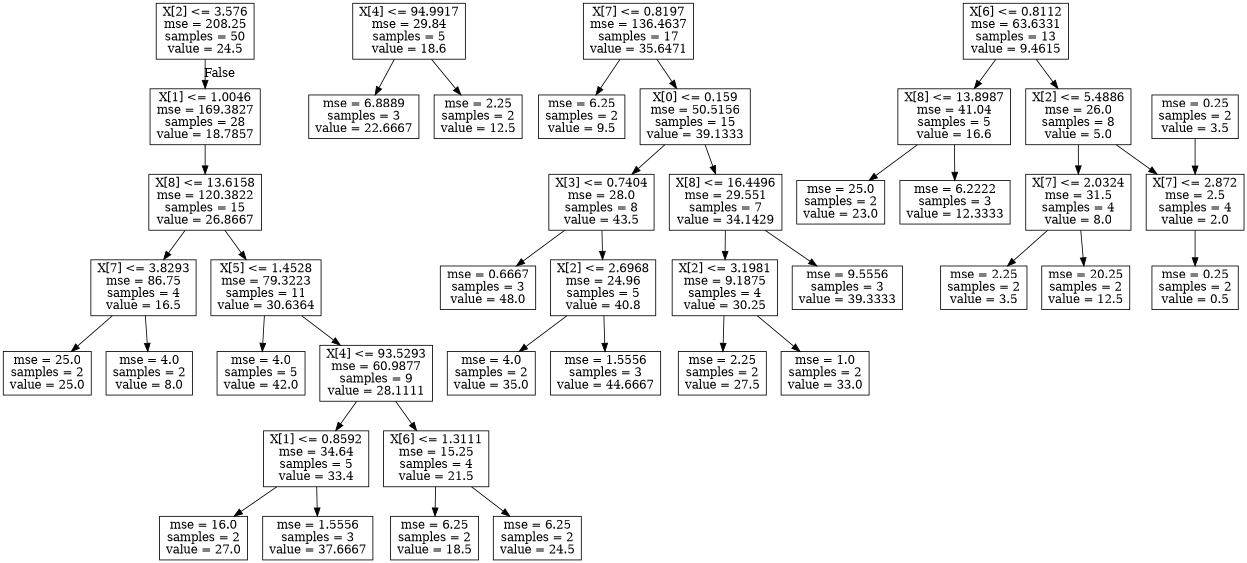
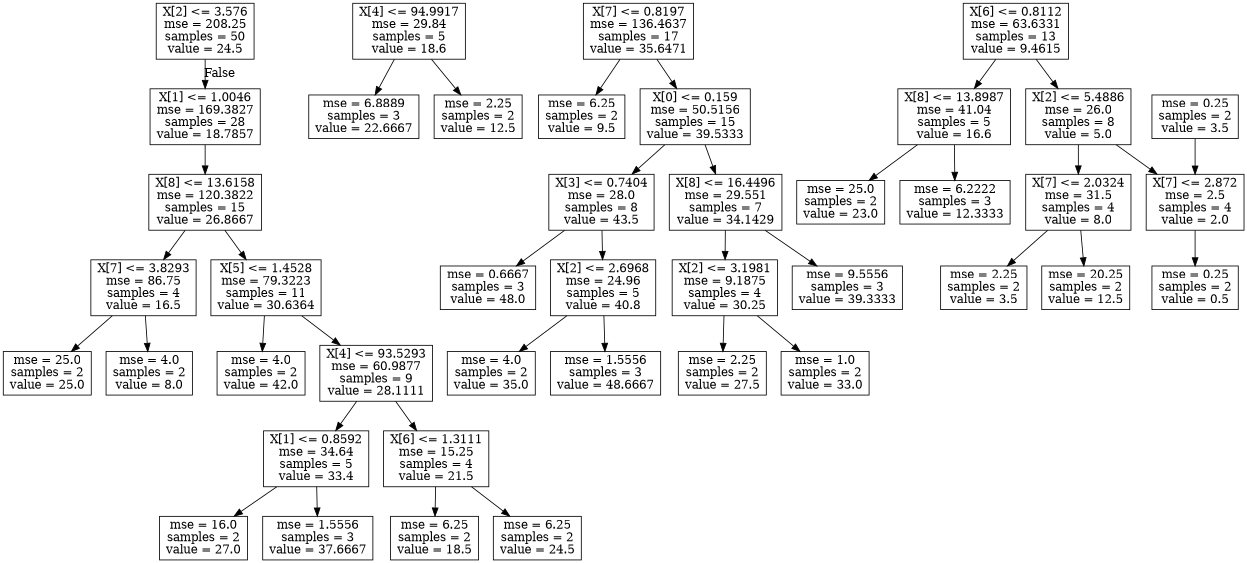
node "X[0] <= 0.159 mse = 50.5156 samples = 15 value = 39.1333": label "X[0] <= 0.159 mse = 50.5156 samples = 15 value = 39.1333" -> "X[0] <= 0.159 mse = 50.5156 samples = 15 value = 39.5333"
node "mse = 4.0 samples = 5 value = 42.0": label "mse = 4.0 samples = 5 value = 42.0" -> "mse = 4.0 samples = 2 value = 42.0"
node "mse = 1.5556 samples = 3 value = 44.6667": label "mse = 1.5556 samples = 3 value = 44.6667" -> "mse = 1.5556 samples = 3 value = 48.6667"
